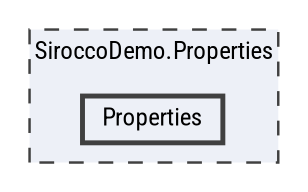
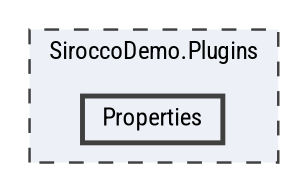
cluster "SiroccoDemo.Properties": label "SiroccoDemo.Properties" -> "SiroccoDemo.Plugins"
